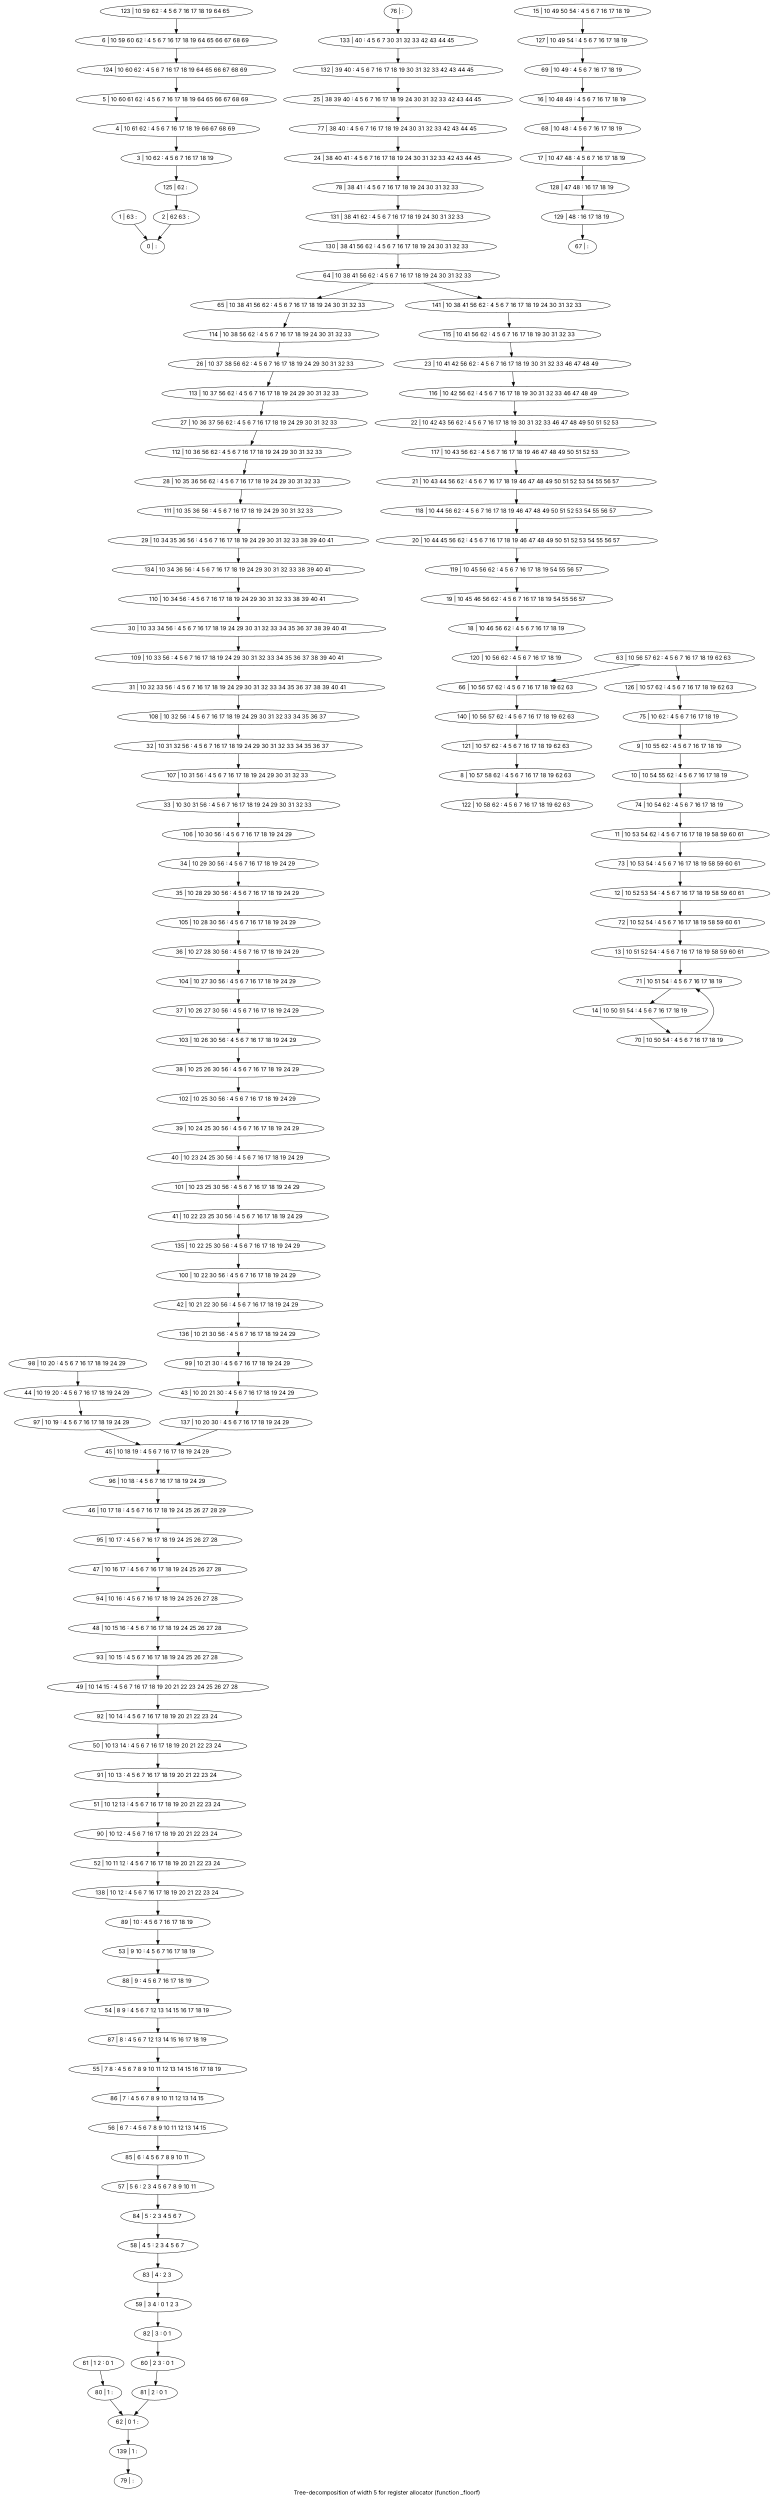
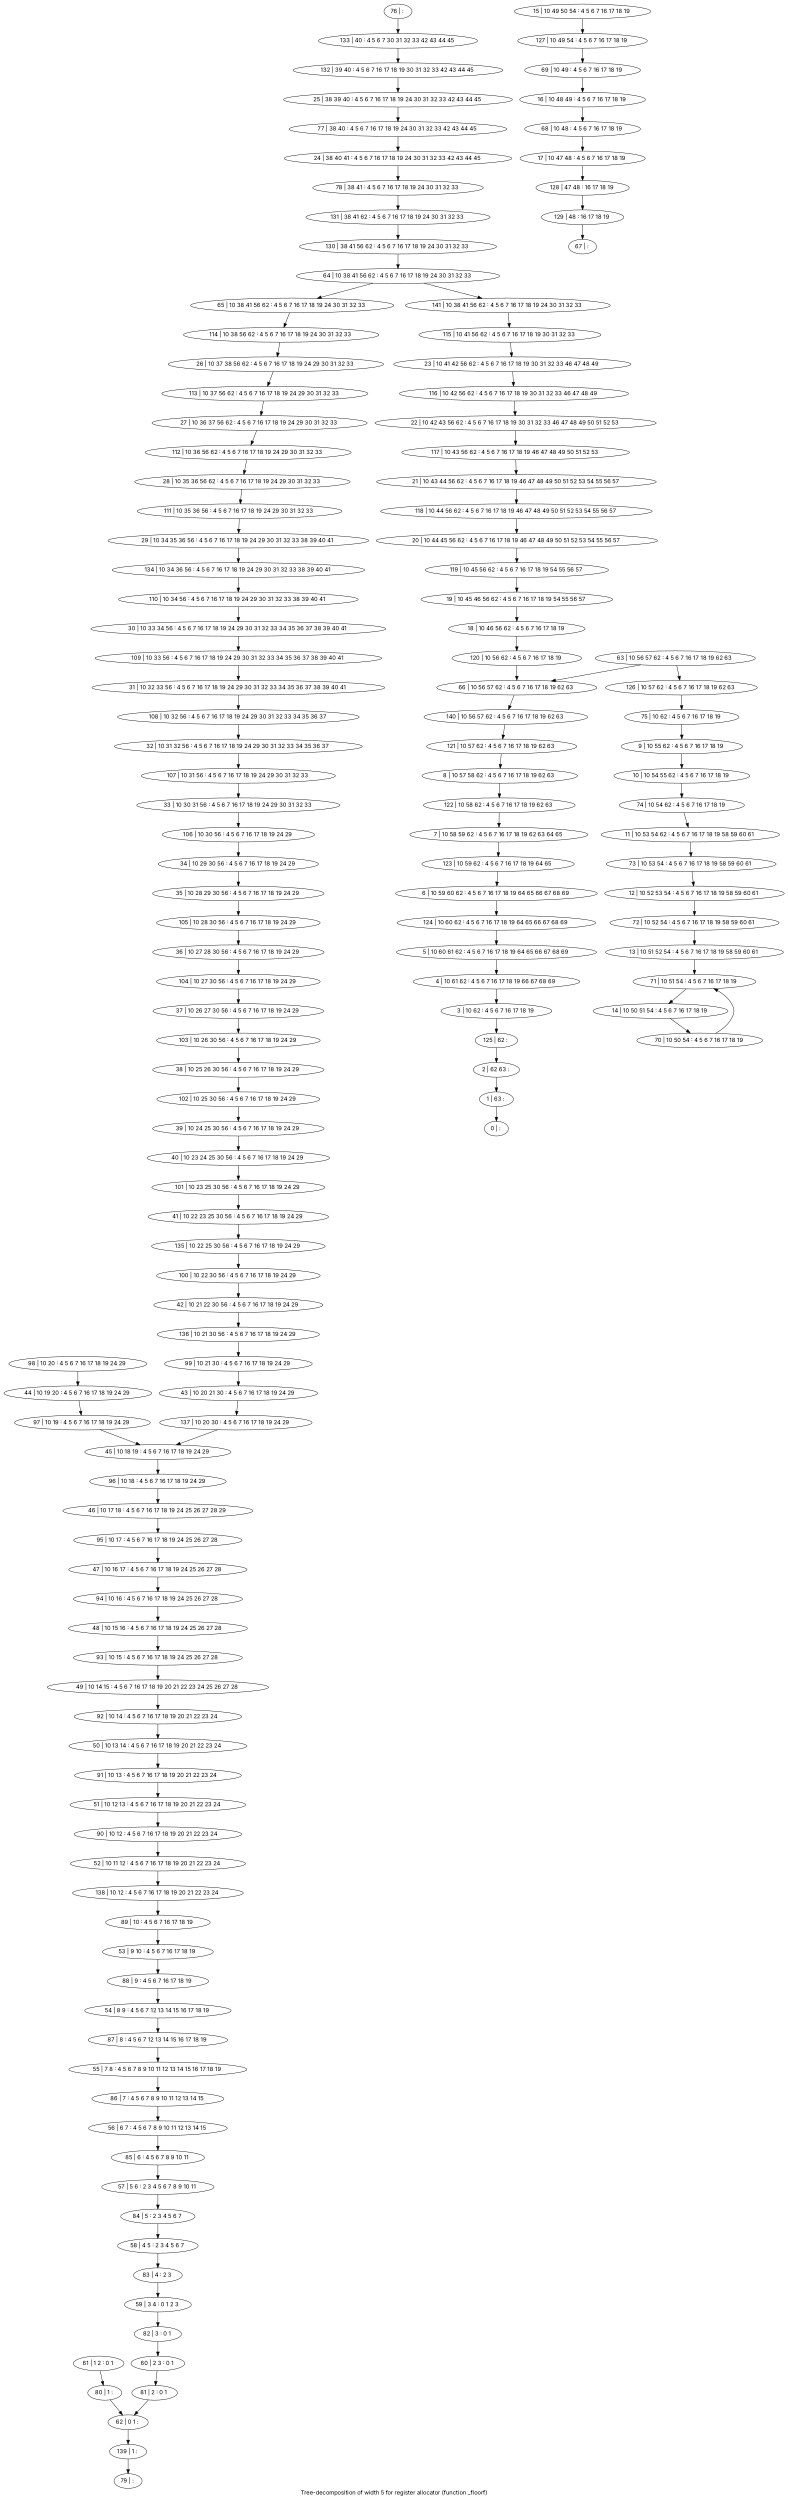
edge "2 | 62 63 :" -> "0 | :": now "2 | 62 63 :" -> "1 | 63 :"
node "7 | 10 58 59 62 : 4 5 6 7 16 17 18 19 62 63 64 65": added
